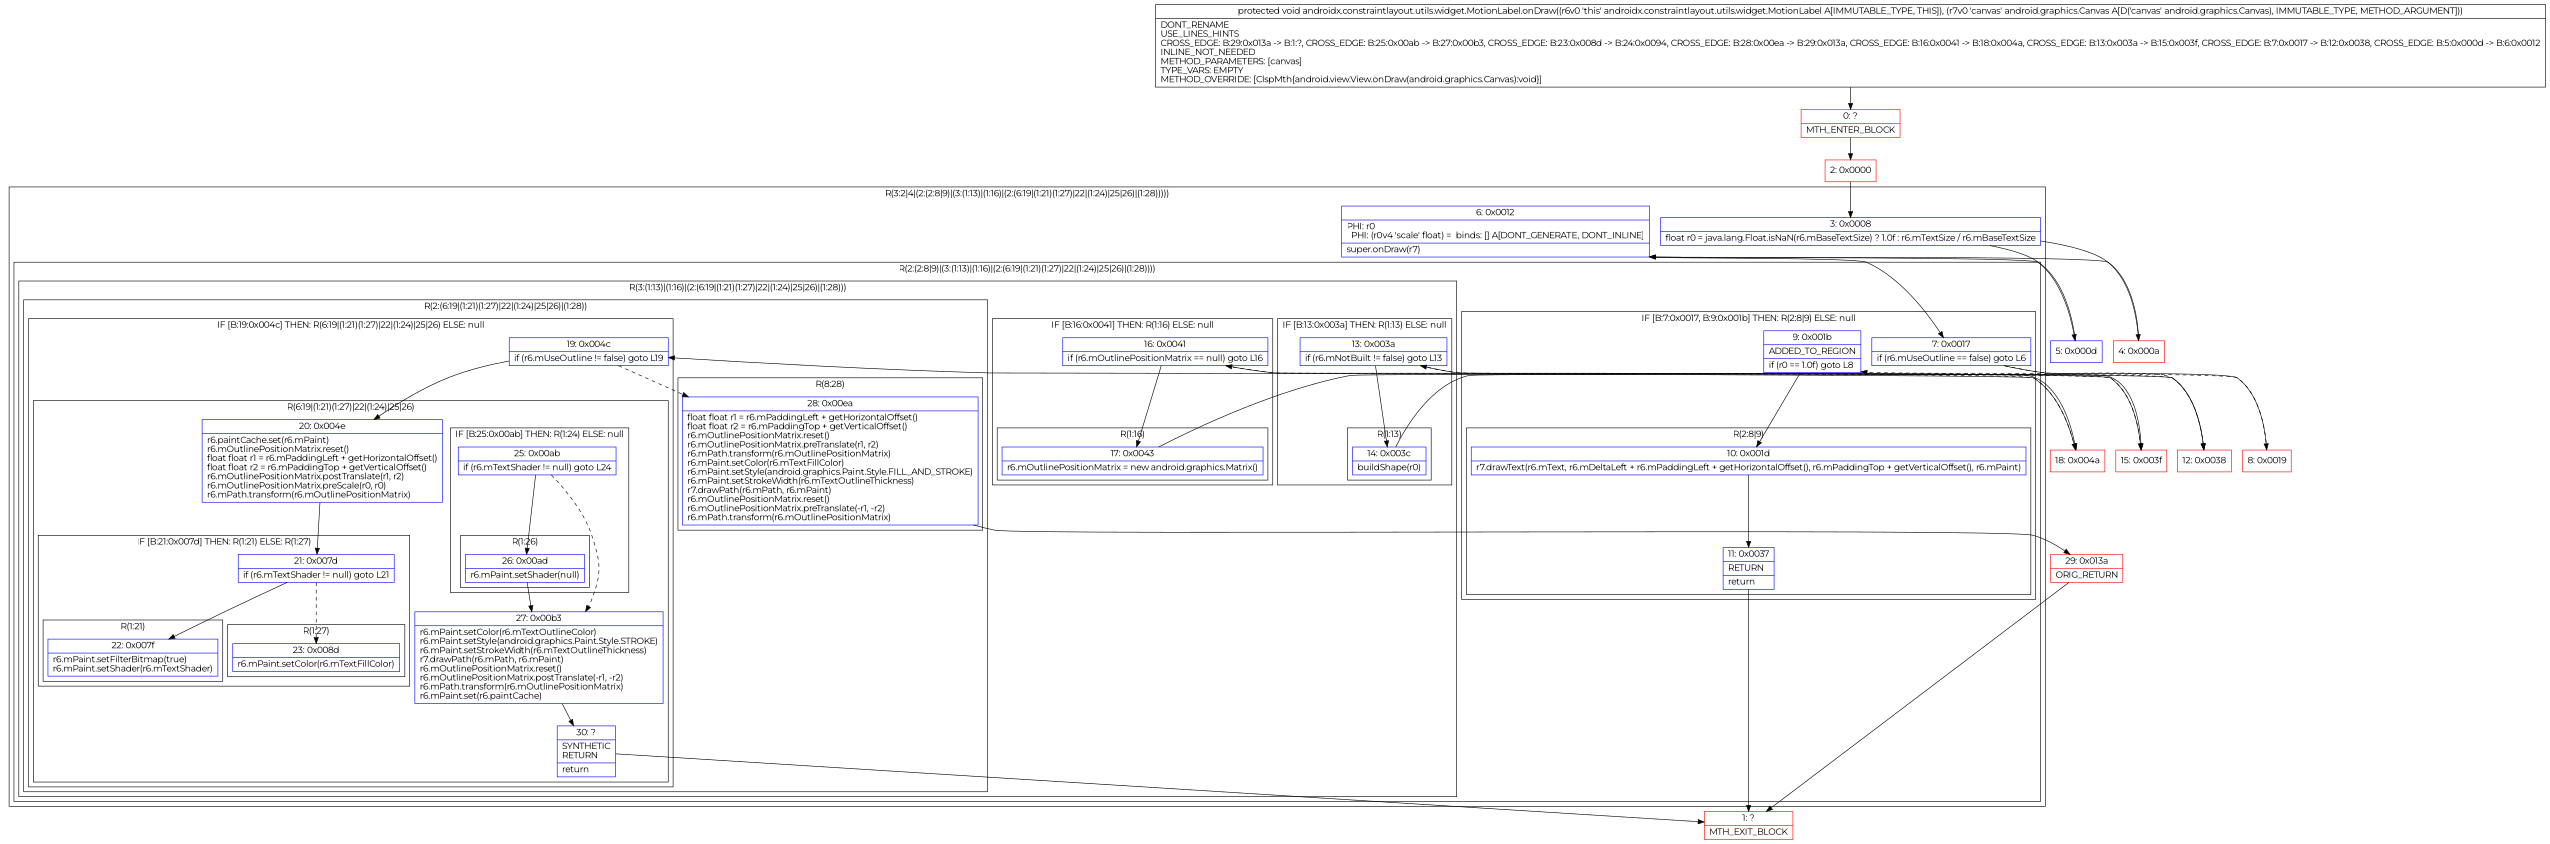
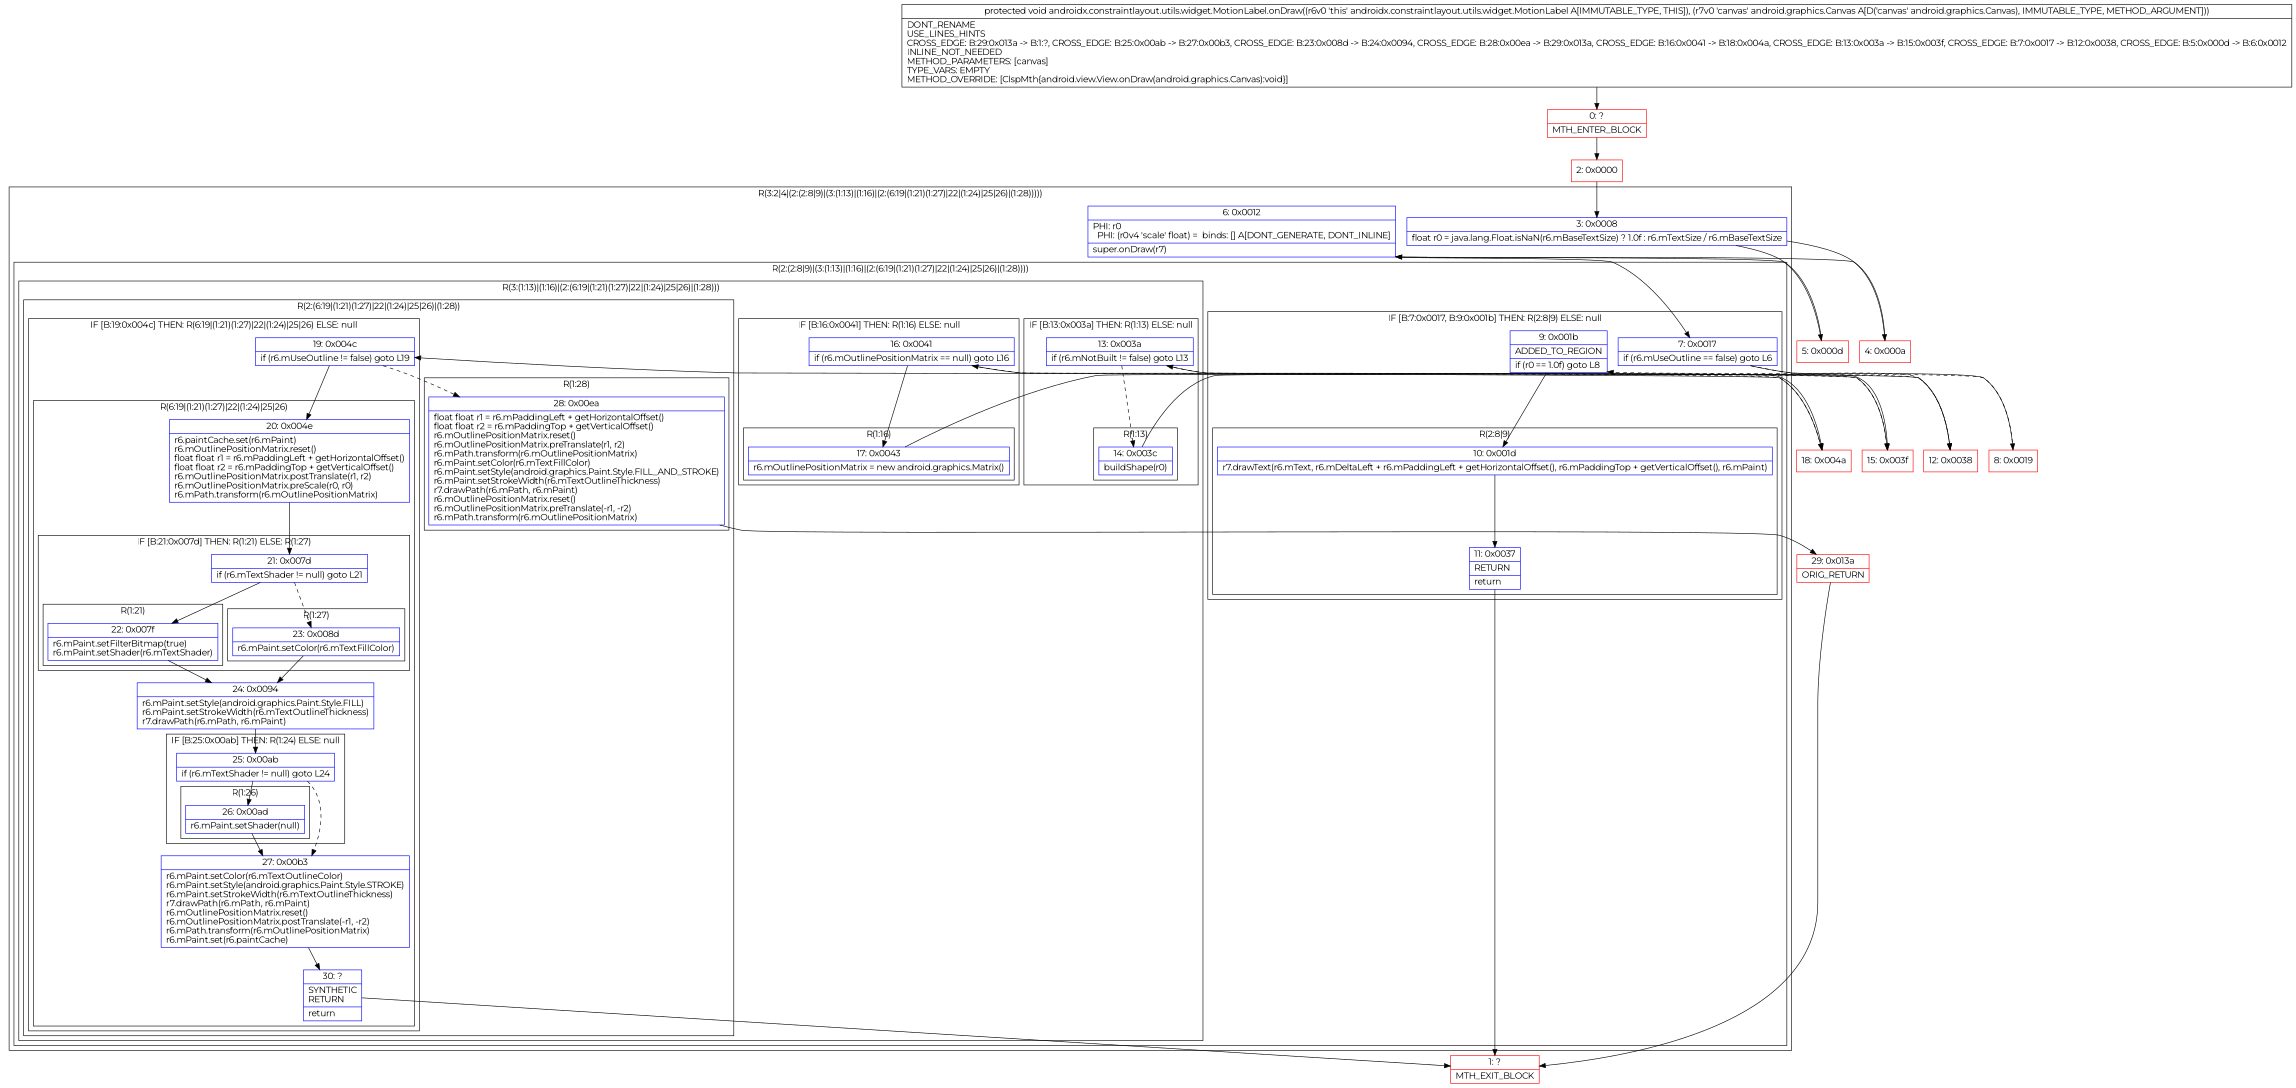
node "5: 0x000d": color blue -> red
cluster "R(8:28)": label "R(8:28)" -> "R(1:28)"
edge "13: 0x003a" -> "14: 0x003c": style solid -> dashed
node "24: 0x0094": added
